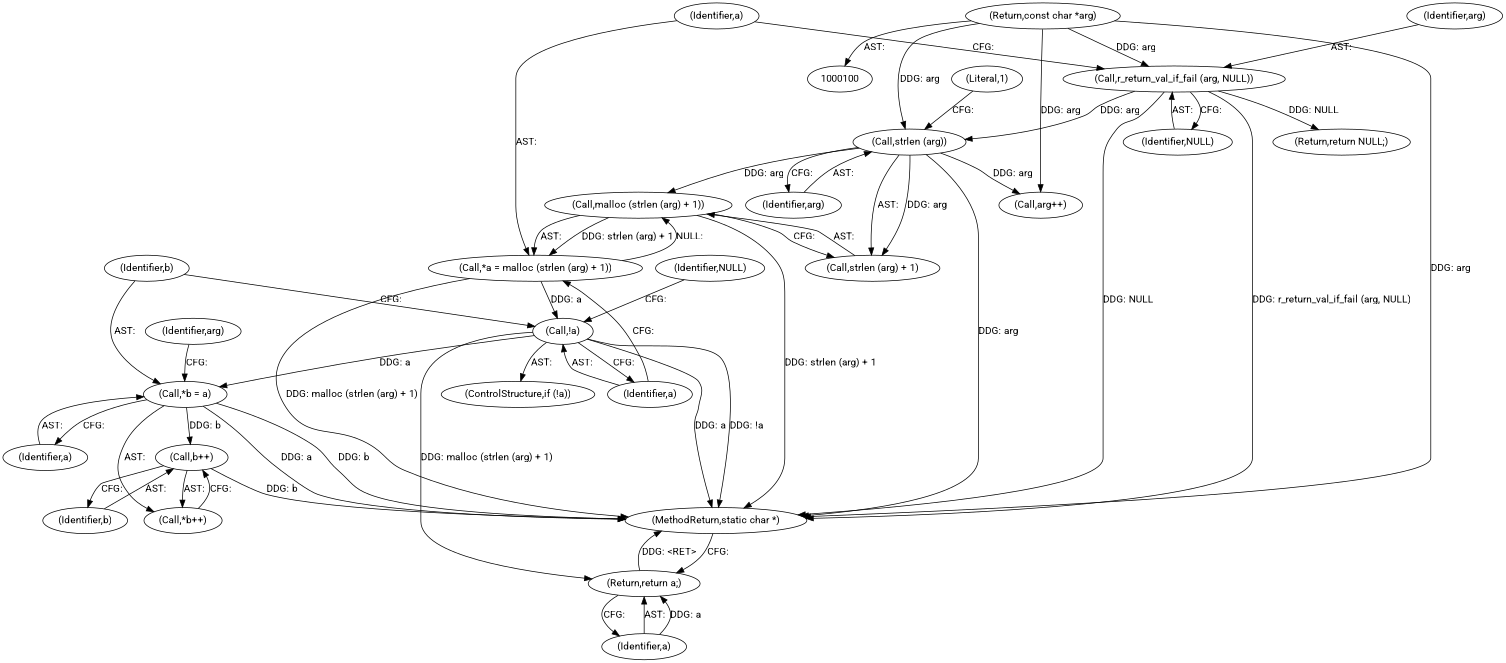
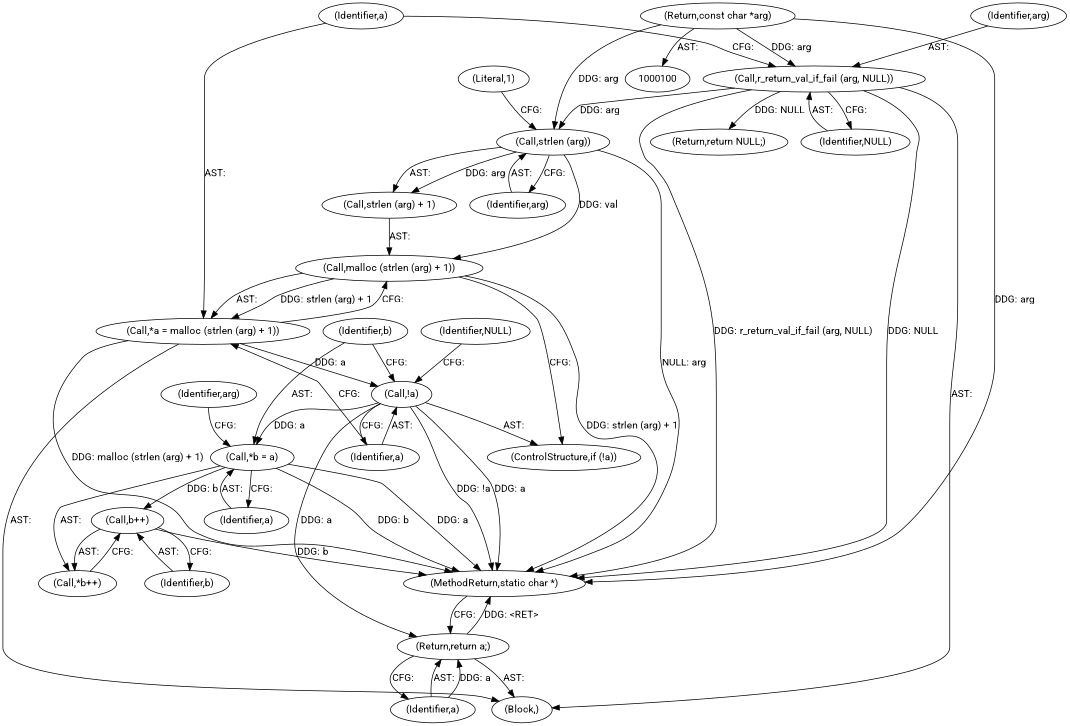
edge "(Call,strlen (arg))" -> "(Call,malloc (strlen (arg) + 1))": label "DDG: arg" -> "DDG: val"
node "(Call,arg++)": removed
edge "(Call,malloc (strlen (arg) + 1))" -> "(Call,strlen (arg) + 1)": now "(Call,malloc (strlen (arg) + 1))" -> "(ControlStructure,if (!a))"
edge "(Call,*a = malloc (strlen (arg) + 1))" -> "(Call,malloc (strlen (arg) + 1))": label "NULL: " -> "CFG: "
edge "(Call,strlen (arg))" -> "(MethodReturn,static char *)": label "DDG: arg" -> "NULL: arg"
edge "(Call,!a)" -> "(Return,return a;)": label "DDG: malloc (strlen (arg) + 1)" -> "DDG: a"
node "(Block,)": added
